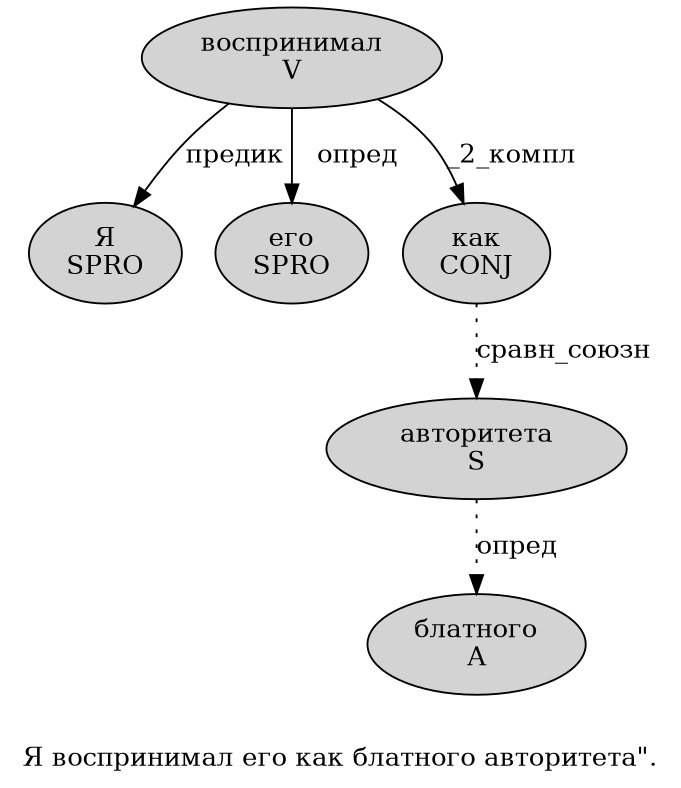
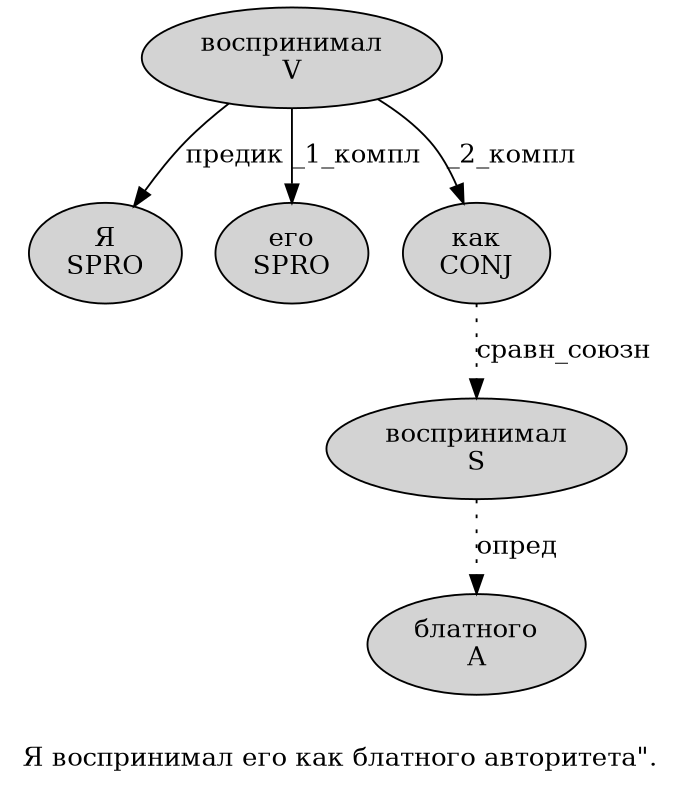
edge "воспринимал V" -> "его SPRO": label "опред" -> "_1_компл"
node "авторитета S": label "авторитета S" -> "воспринимал S"
